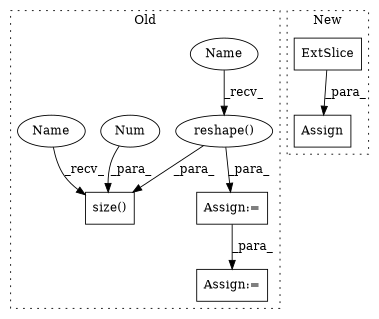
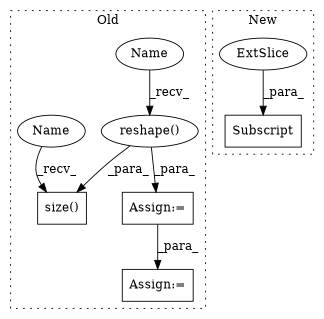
node "ExtSlice": shape box -> ellipse
node "Num": removed
node "Assign": label "Assign" -> "Subscript"
